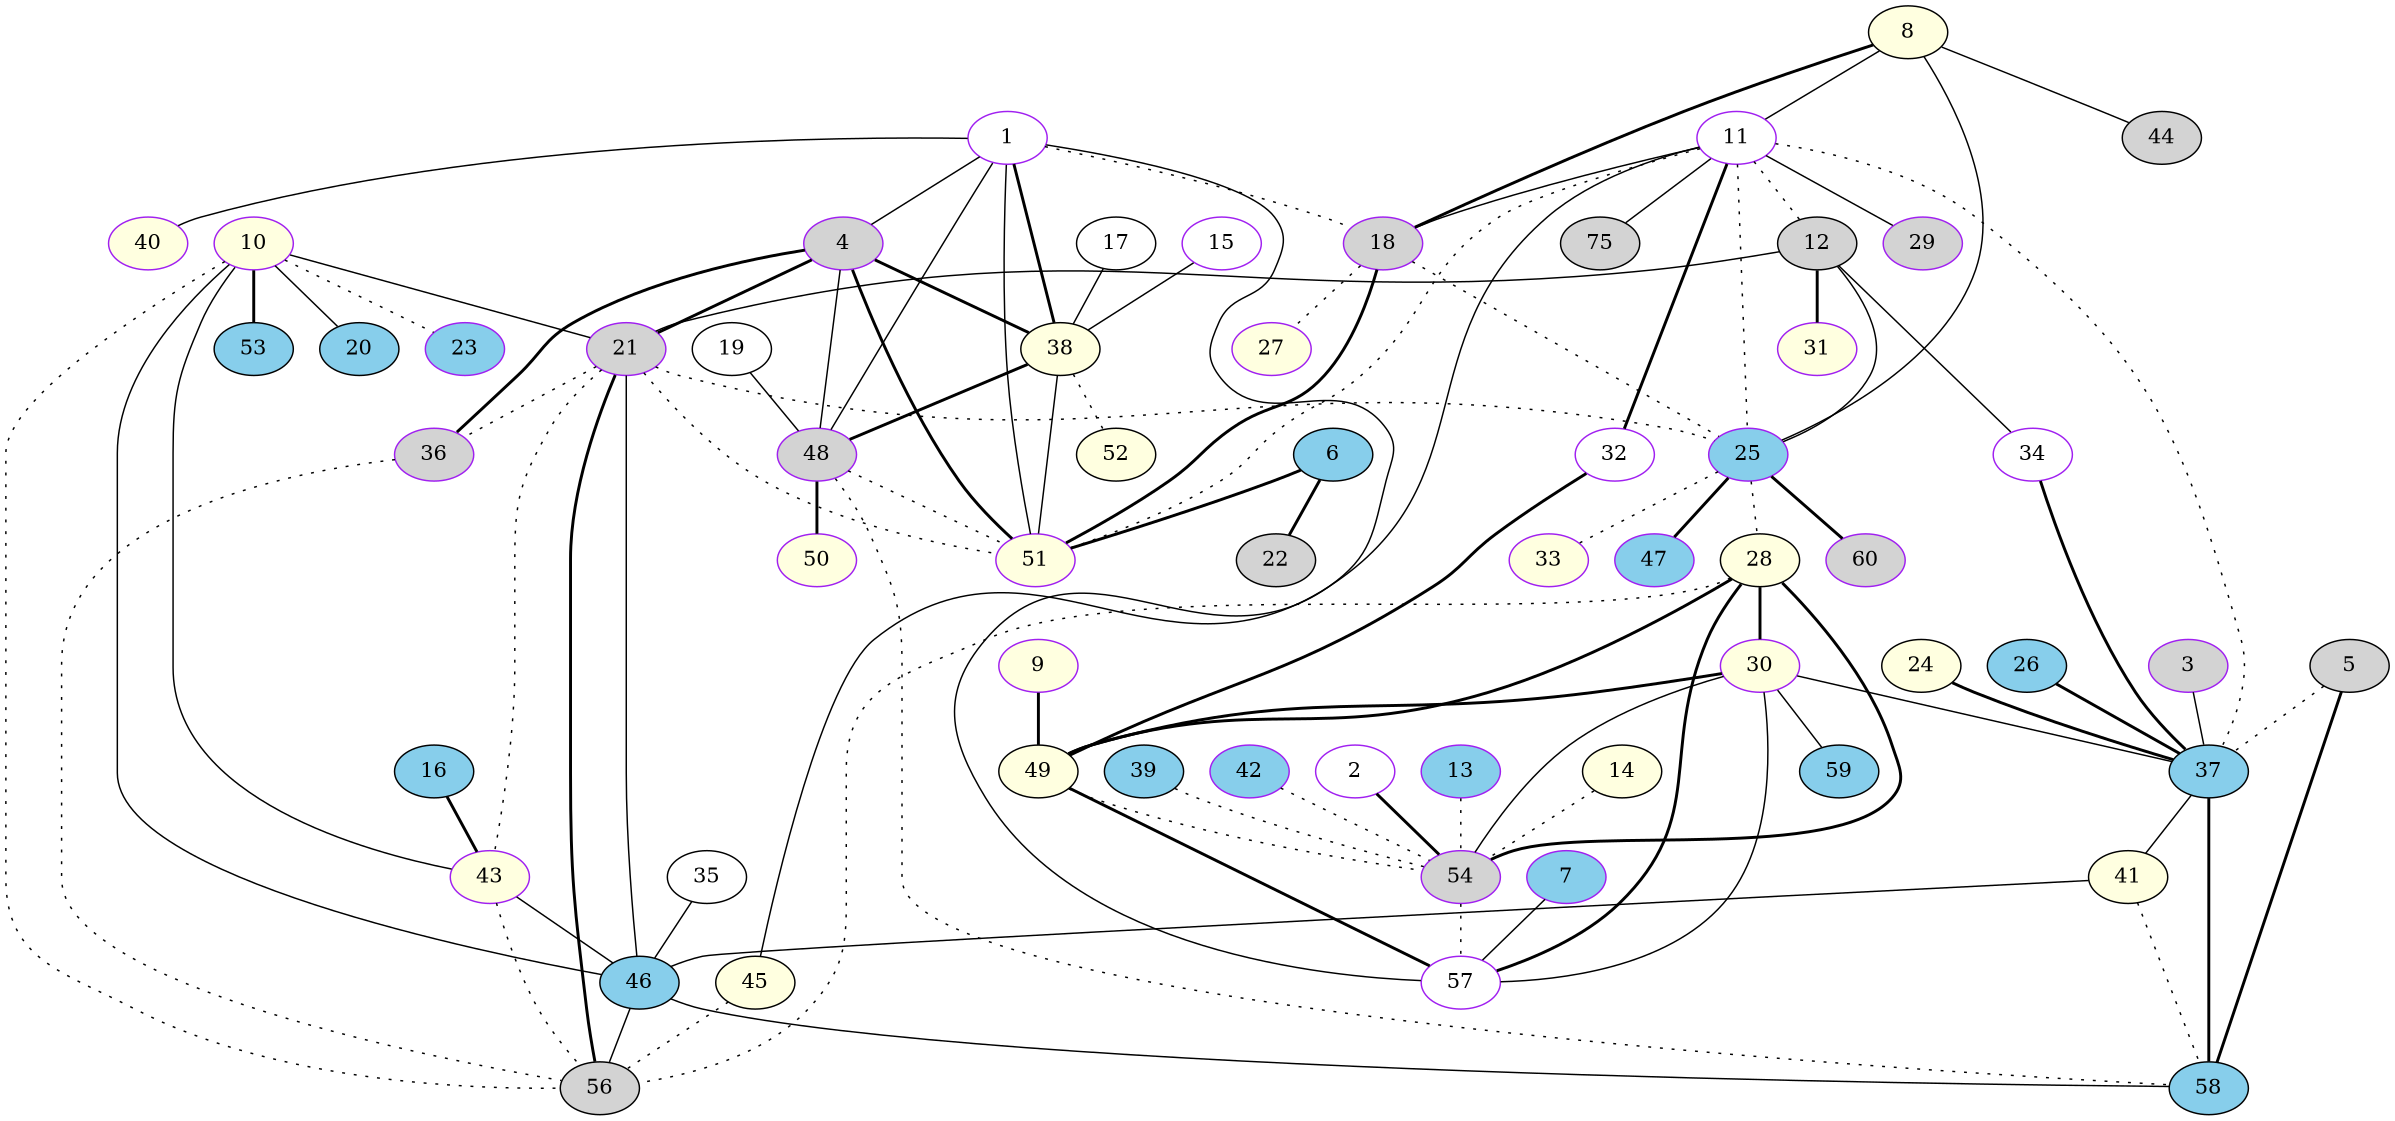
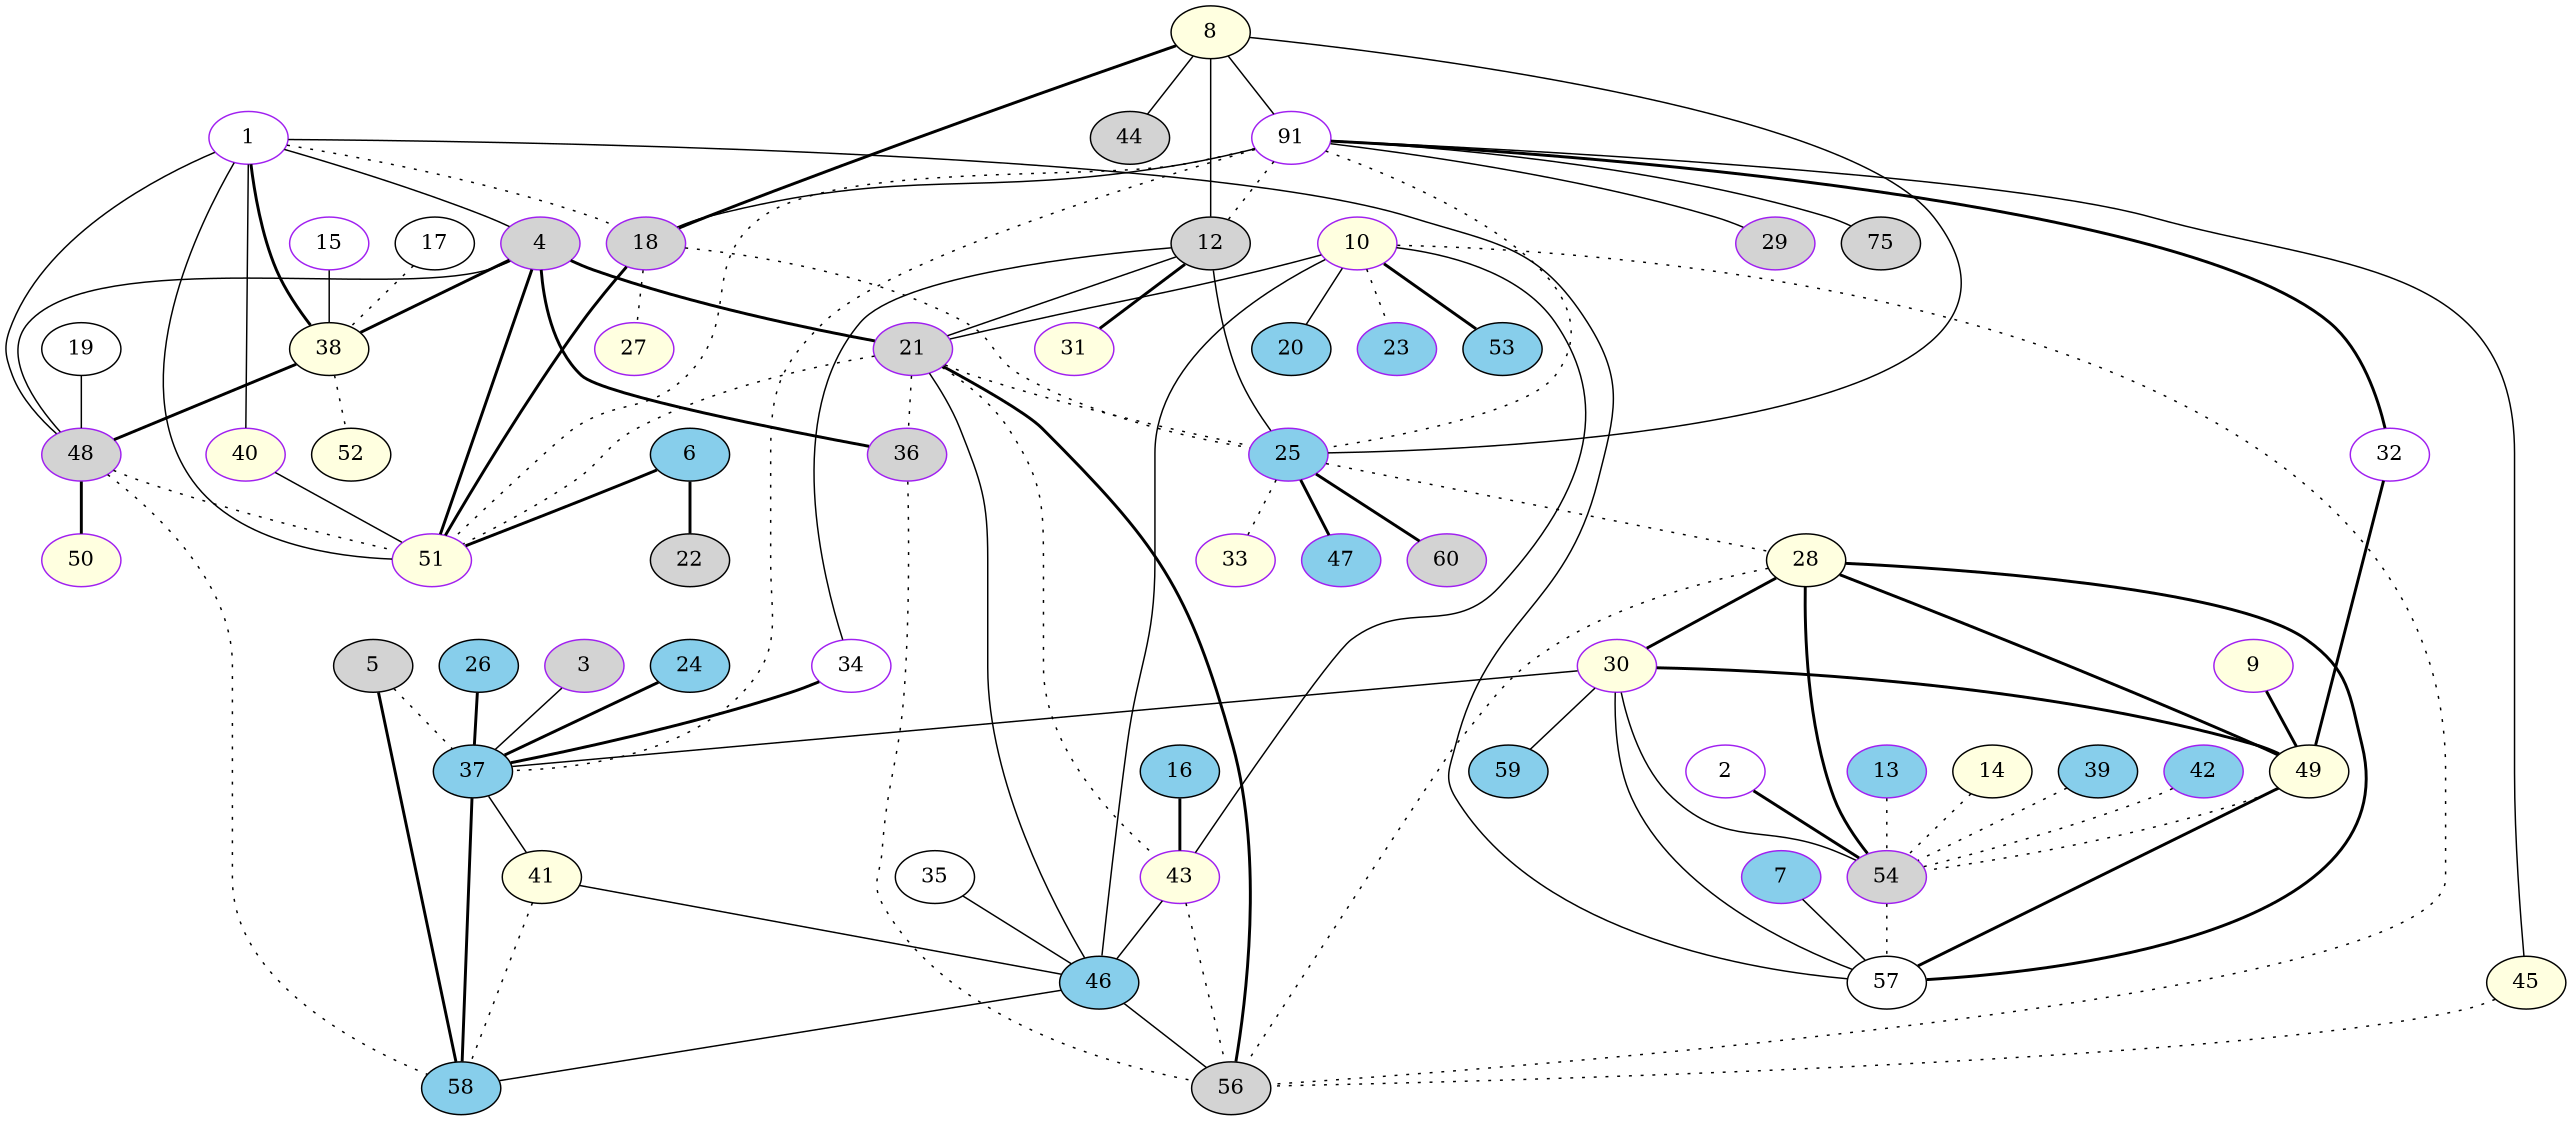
edge "8" -- "12": added
node "11": label "11" -> "91"
edge "17" -- "38": style solid -> dotted
edge "38" -- "51": now "40" -- "51"
node "24": fillcolor lightyellow -> skyblue
node "57": color purple -> black
